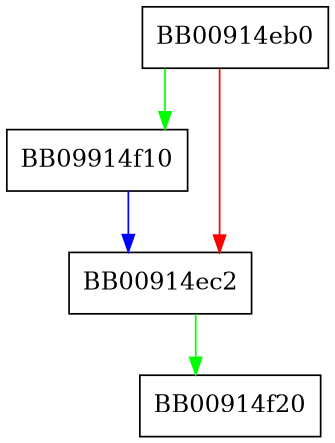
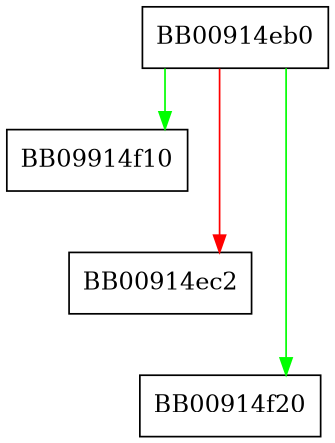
edge "BB09914f10" -> "BB00914ec2": removed
edge "BB00914ec2" -> "BB00914f20": now "BB00914eb0" -> "BB00914f20"
